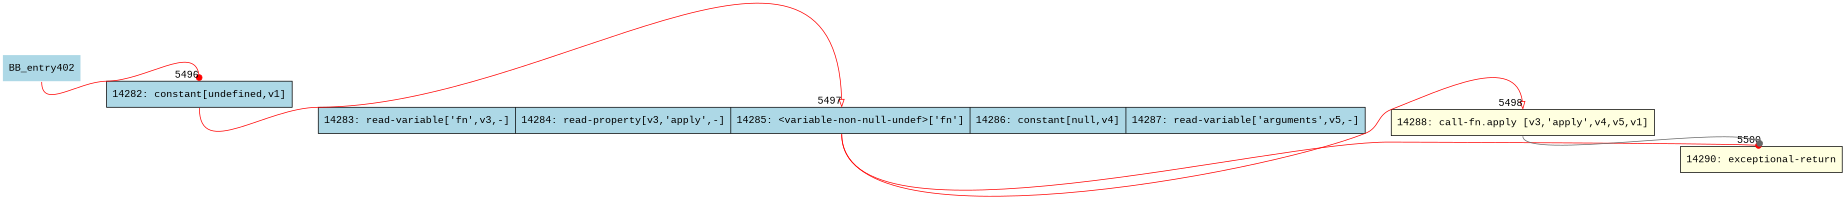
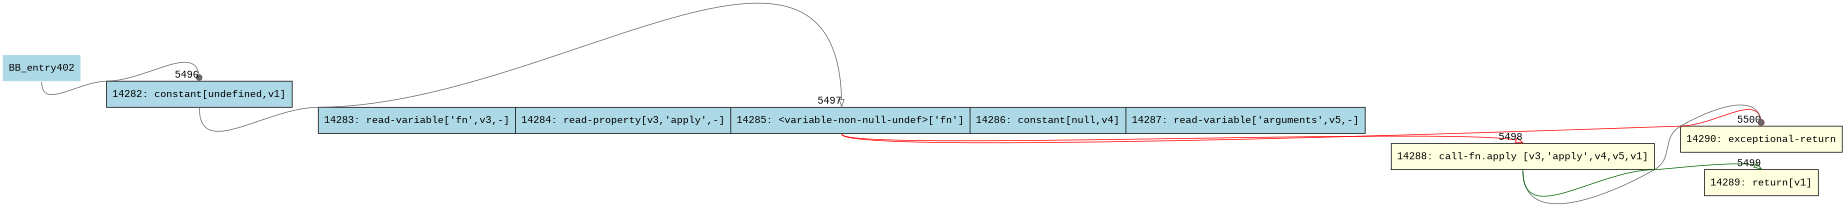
edge "14282: constant[undefined,v1]" -> "14283: read-variable['fn',v3,-]": color red -> gray40
edge "BB_entry402" -> "14282: constant[undefined,v1]": color red -> gray40
node "14289: return[v1]": added
